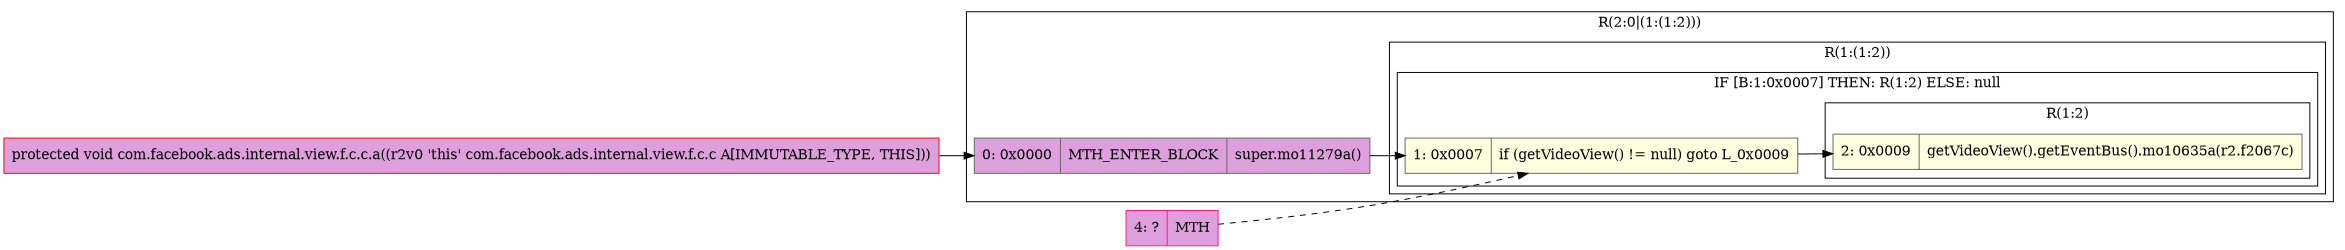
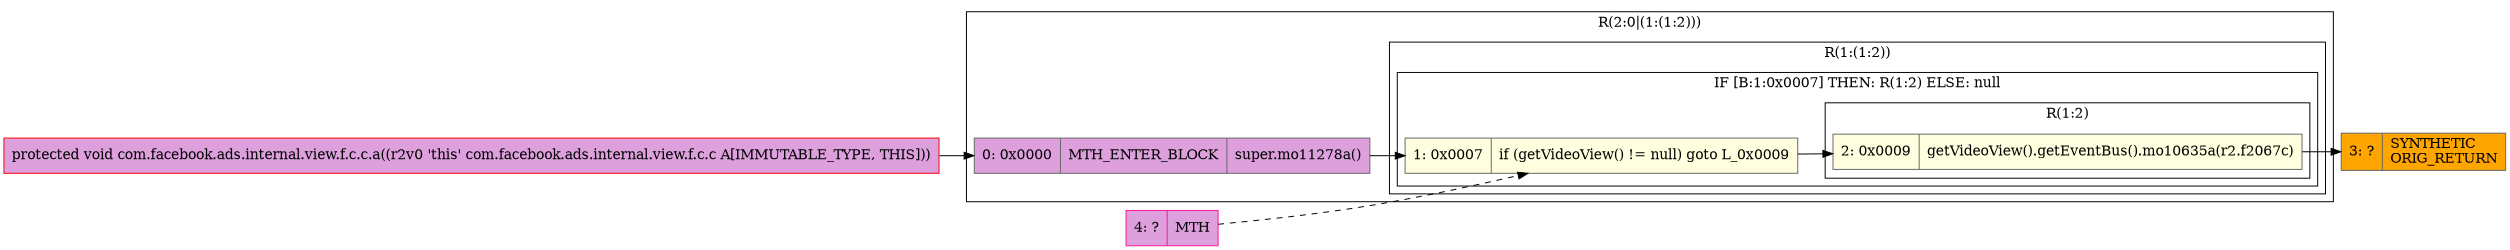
node "3: ?": added
node "0: 0x0000": text "super.mo11279a()" -> "super.mo11278a()"
